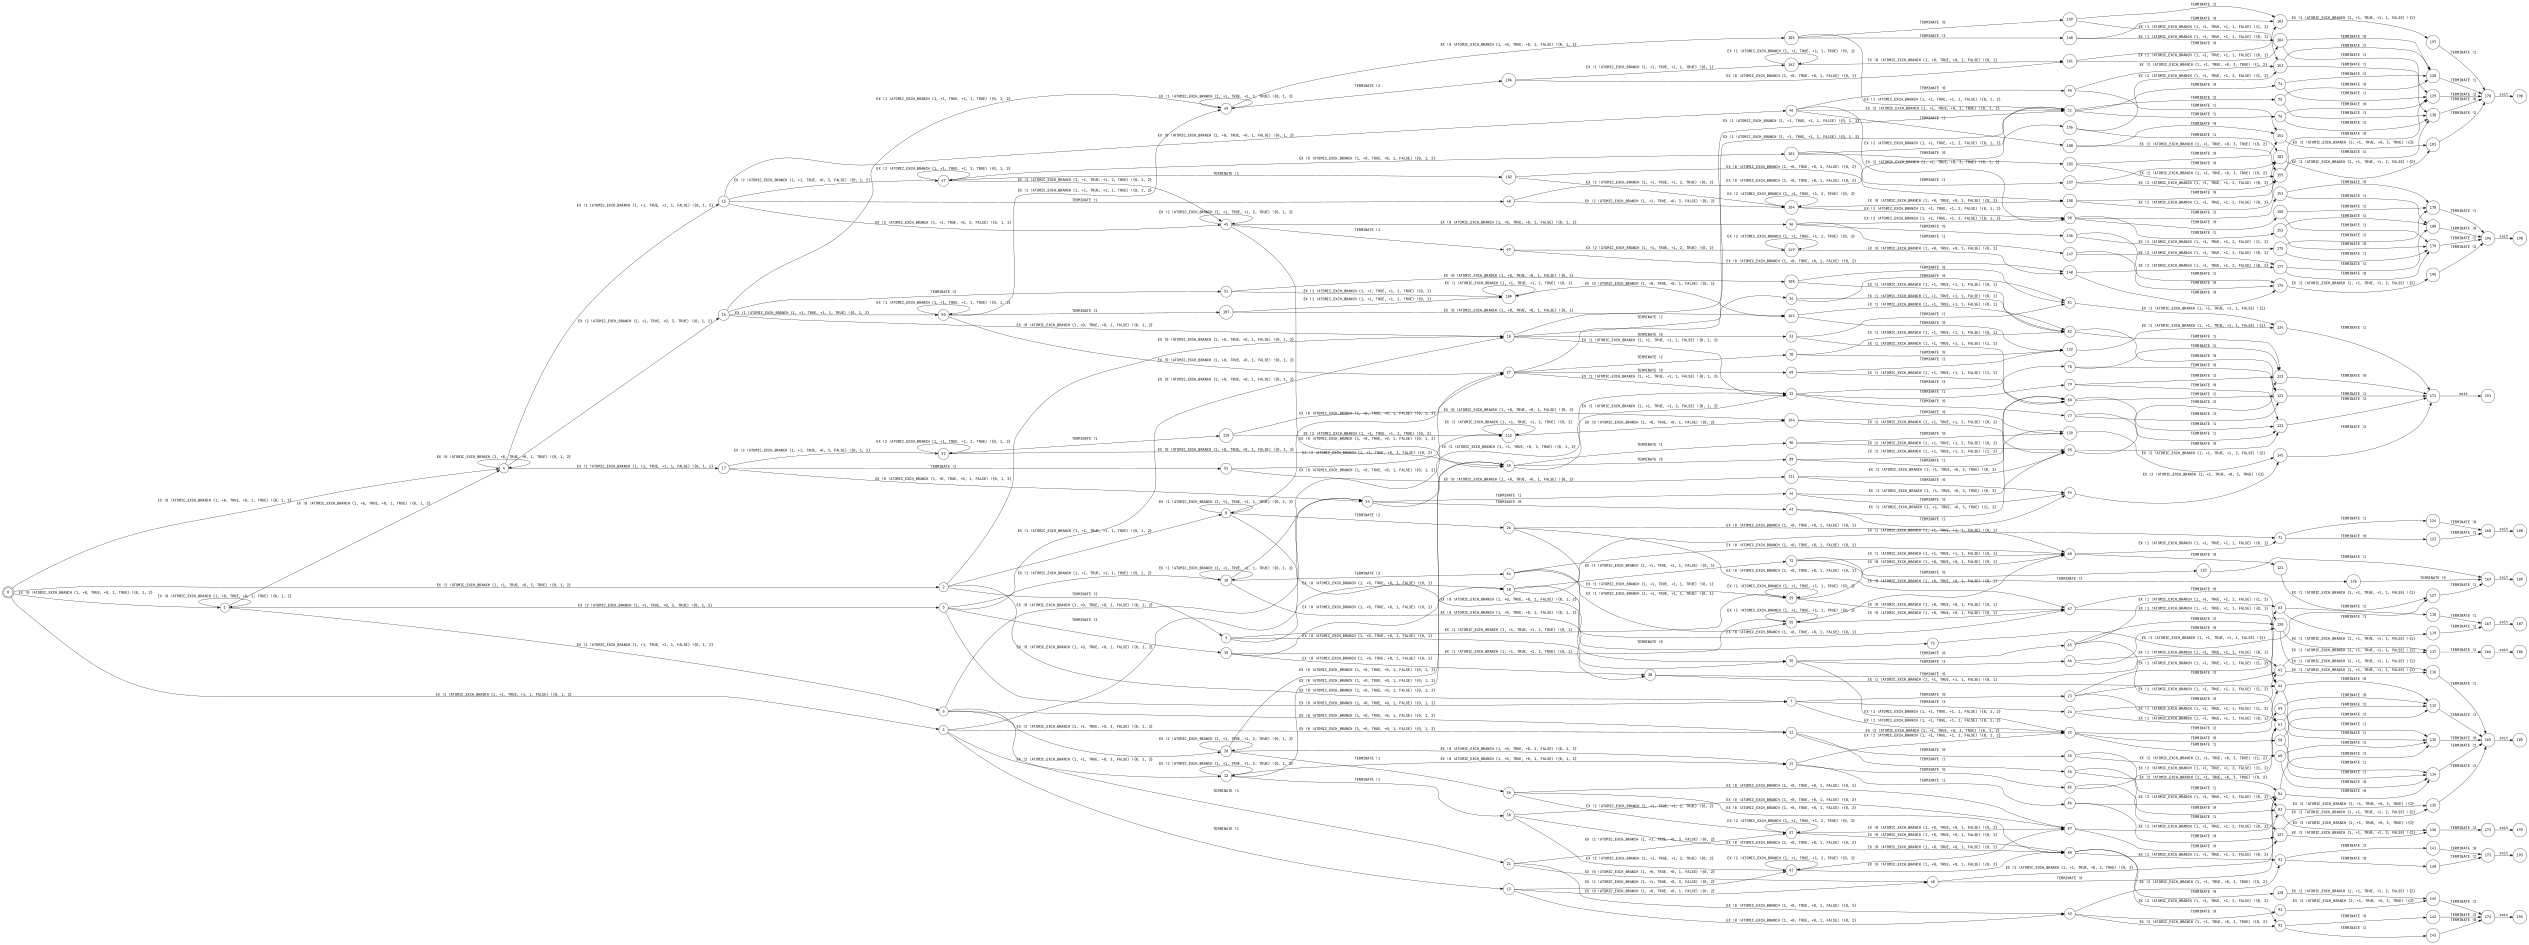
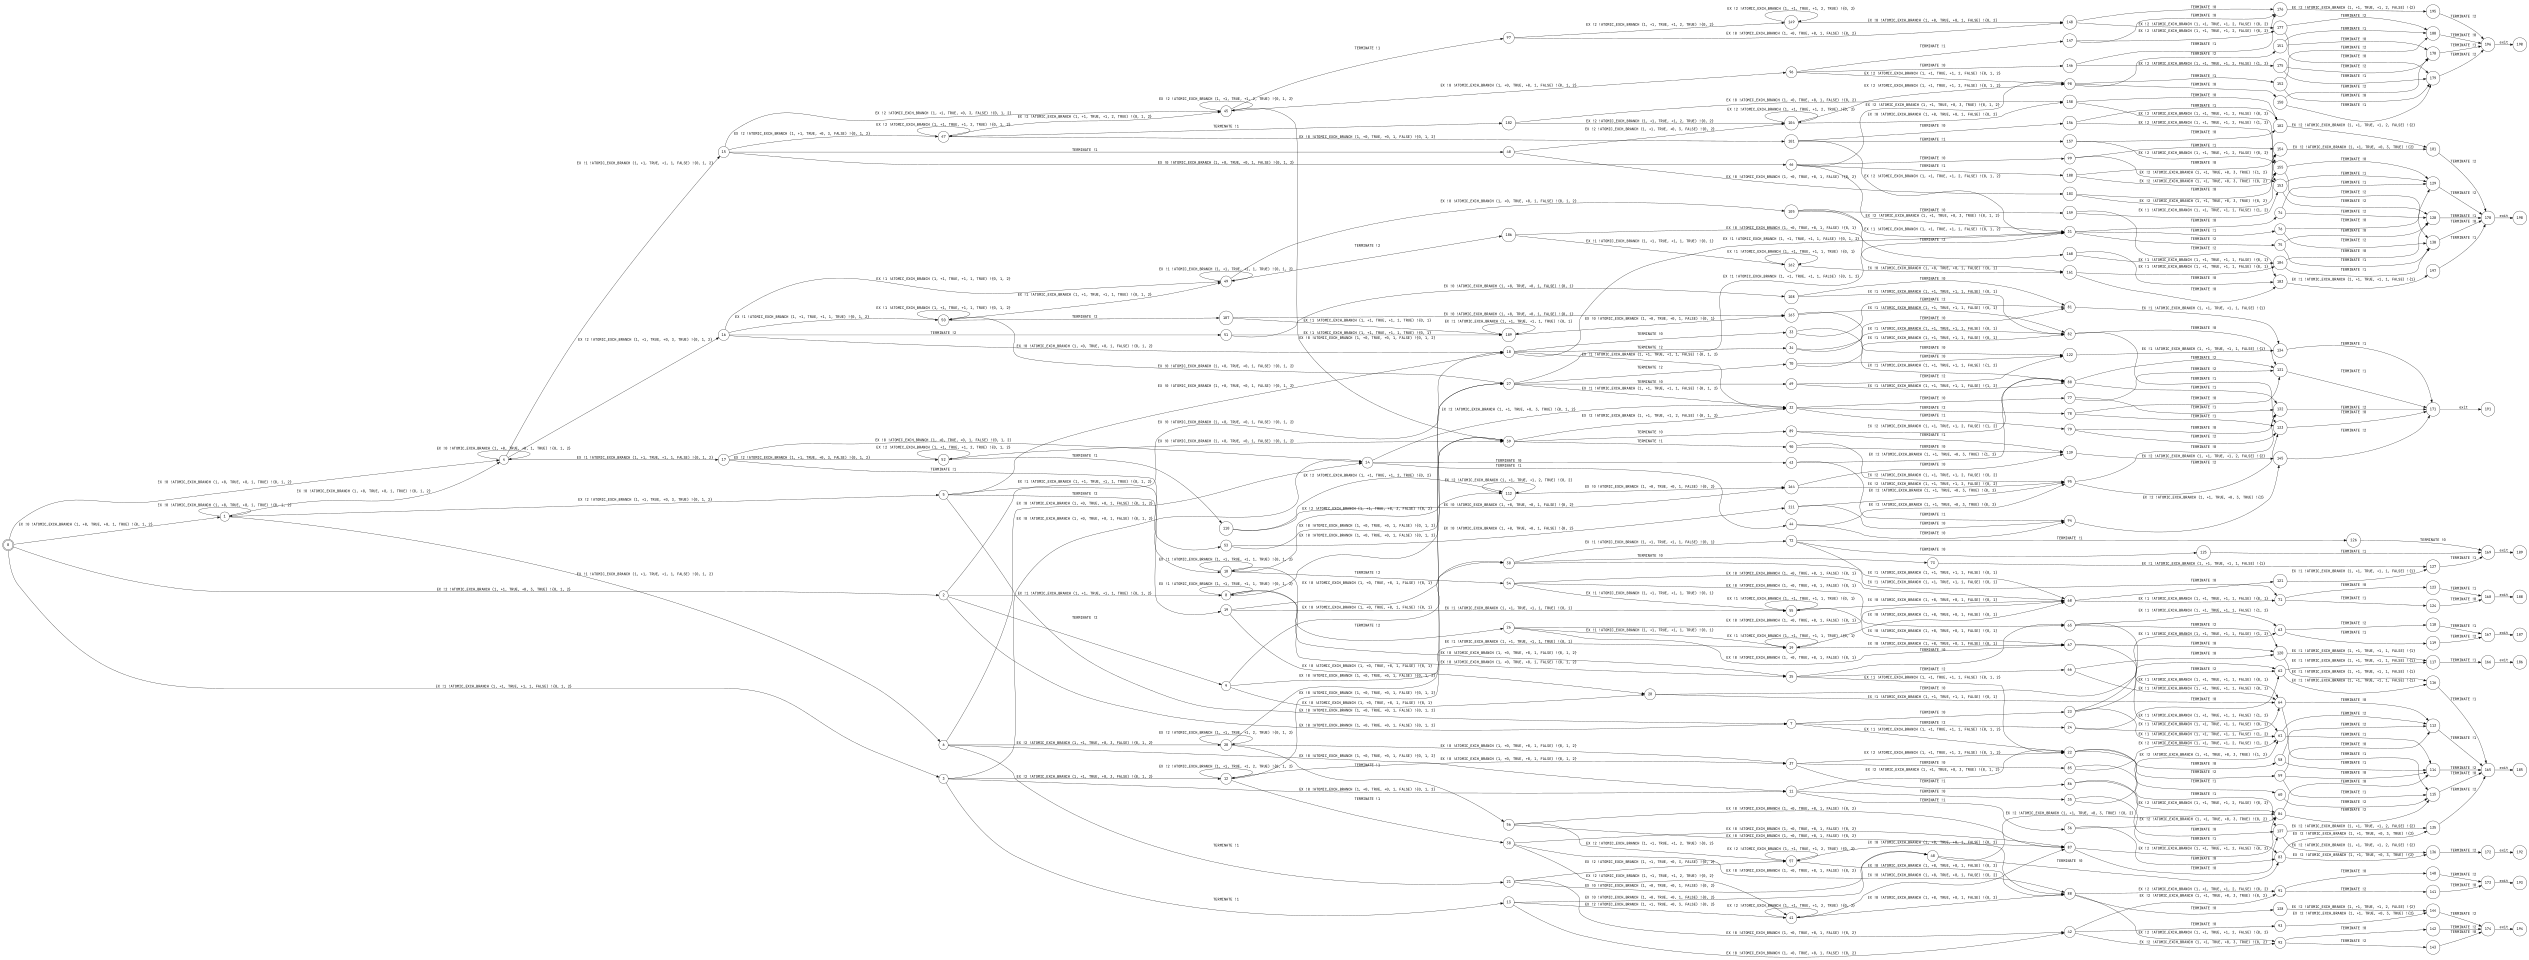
edge "54" -> "67": now "54" -> "65"
edge "60" -> "114": now "59" -> "114"
